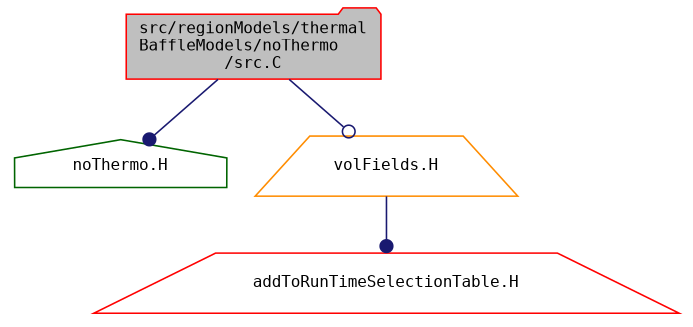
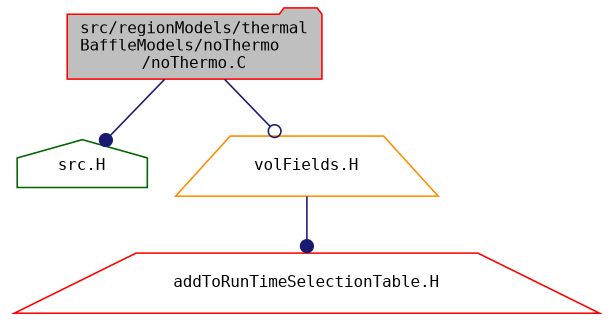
node "src/regionModels/thermal BaffleModels/noThermo /src.C": label "src/regionModels/thermal BaffleModels/noThermo /src.C" -> "src/regionModels/thermal BaffleModels/noThermo /noThermo.C"
node "noThermo.H": label "noThermo.H" -> "src.H"
